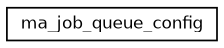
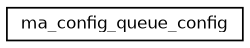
node "ma_job_queue_config": label "ma_job_queue_config" -> "ma_config_queue_config"
